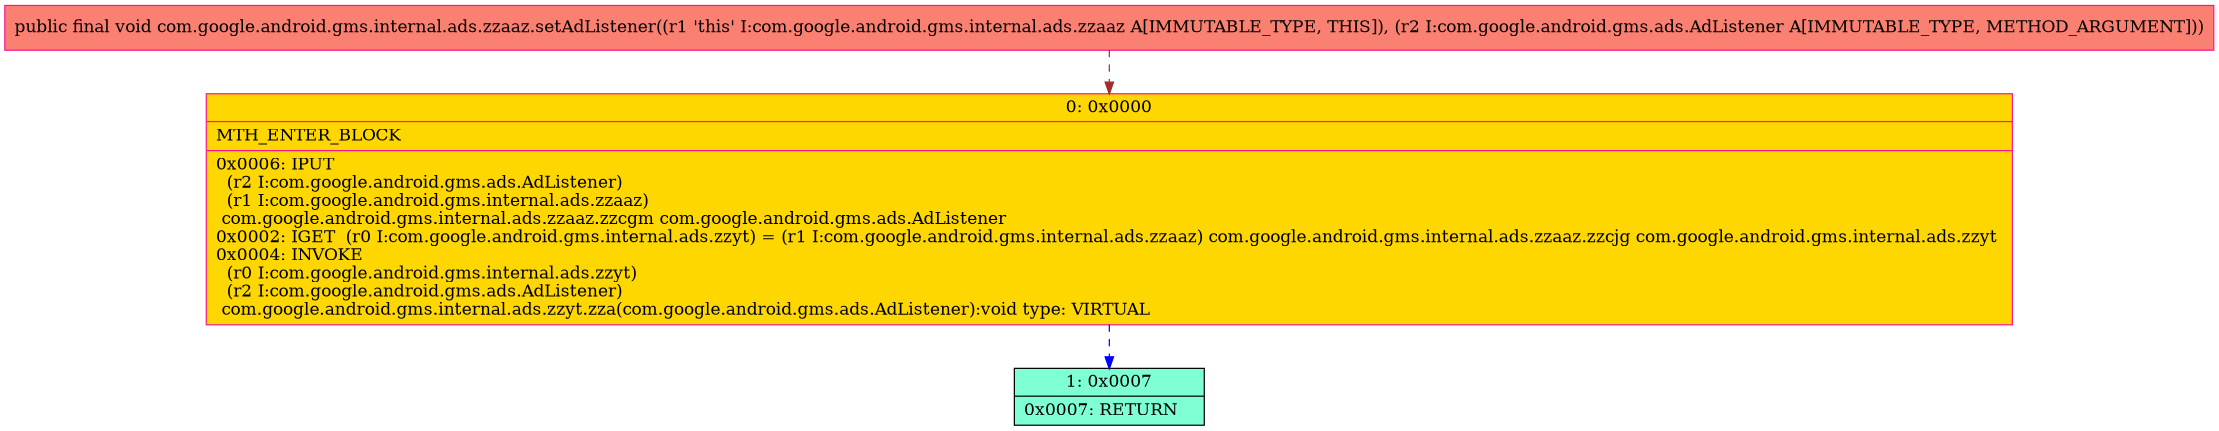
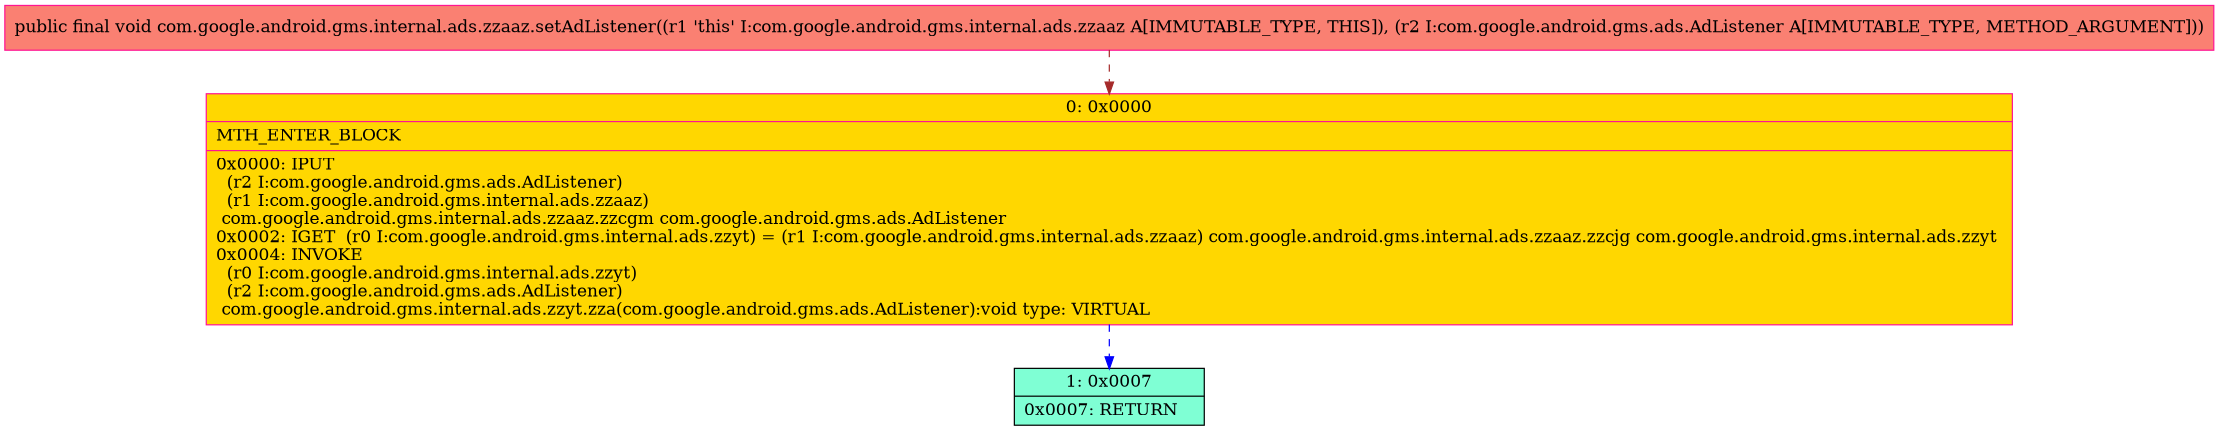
node "0: 0x0000": text "0x0006: IPUT" -> "0x0000: IPUT"
